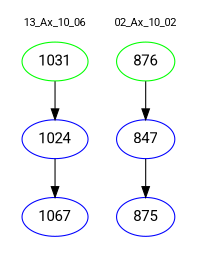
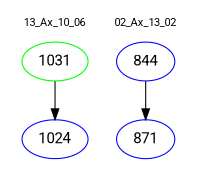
cluster "02_Ax_10_02": label "02_Ax_10_02" -> "02_Ax_13_02"
node "876": removed
node "847": label "847" -> "844"
node "1067": removed
node "875": label "875" -> "871"
